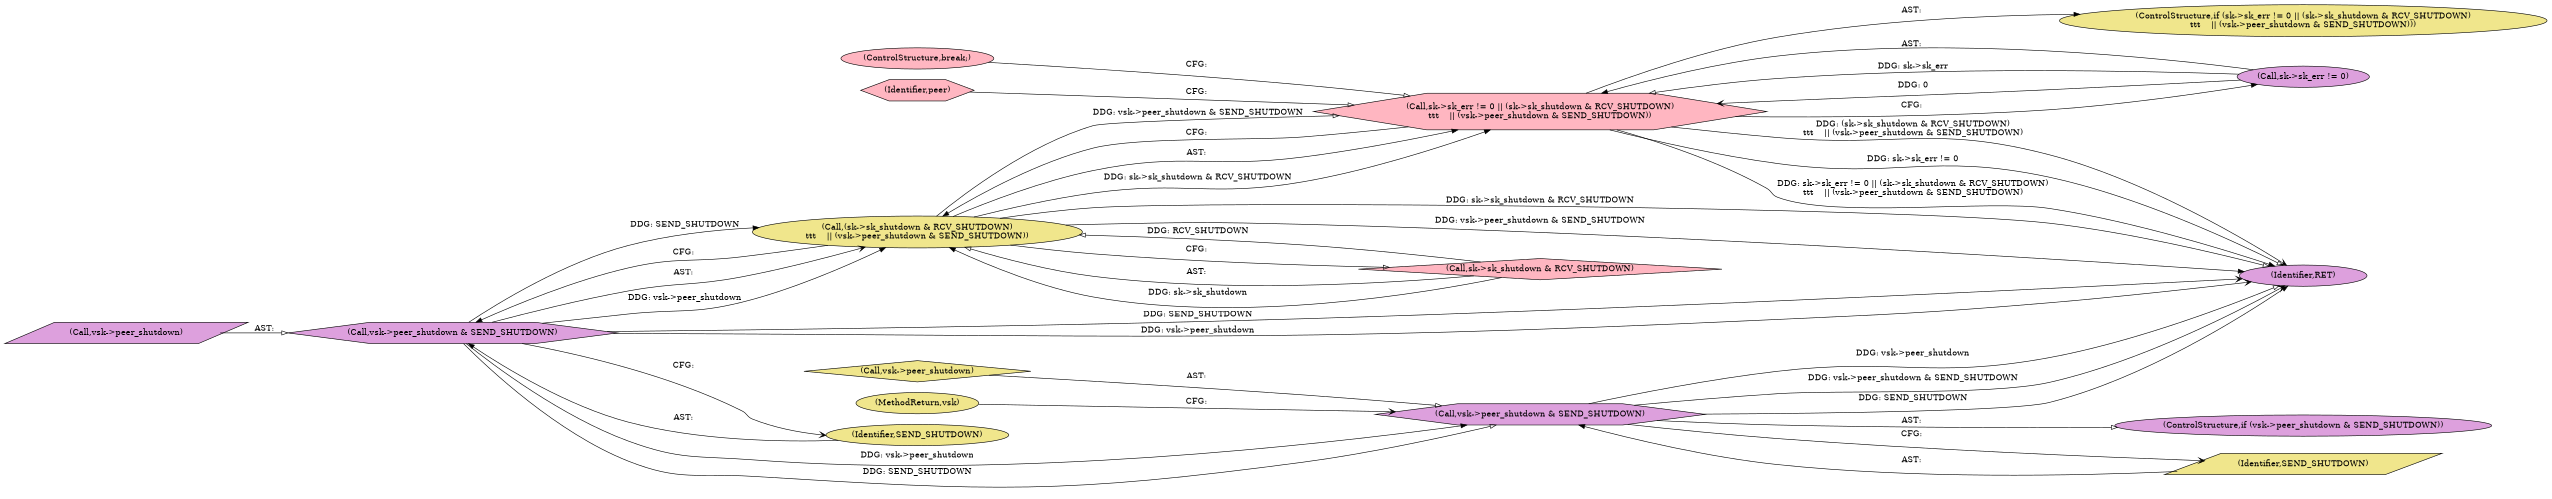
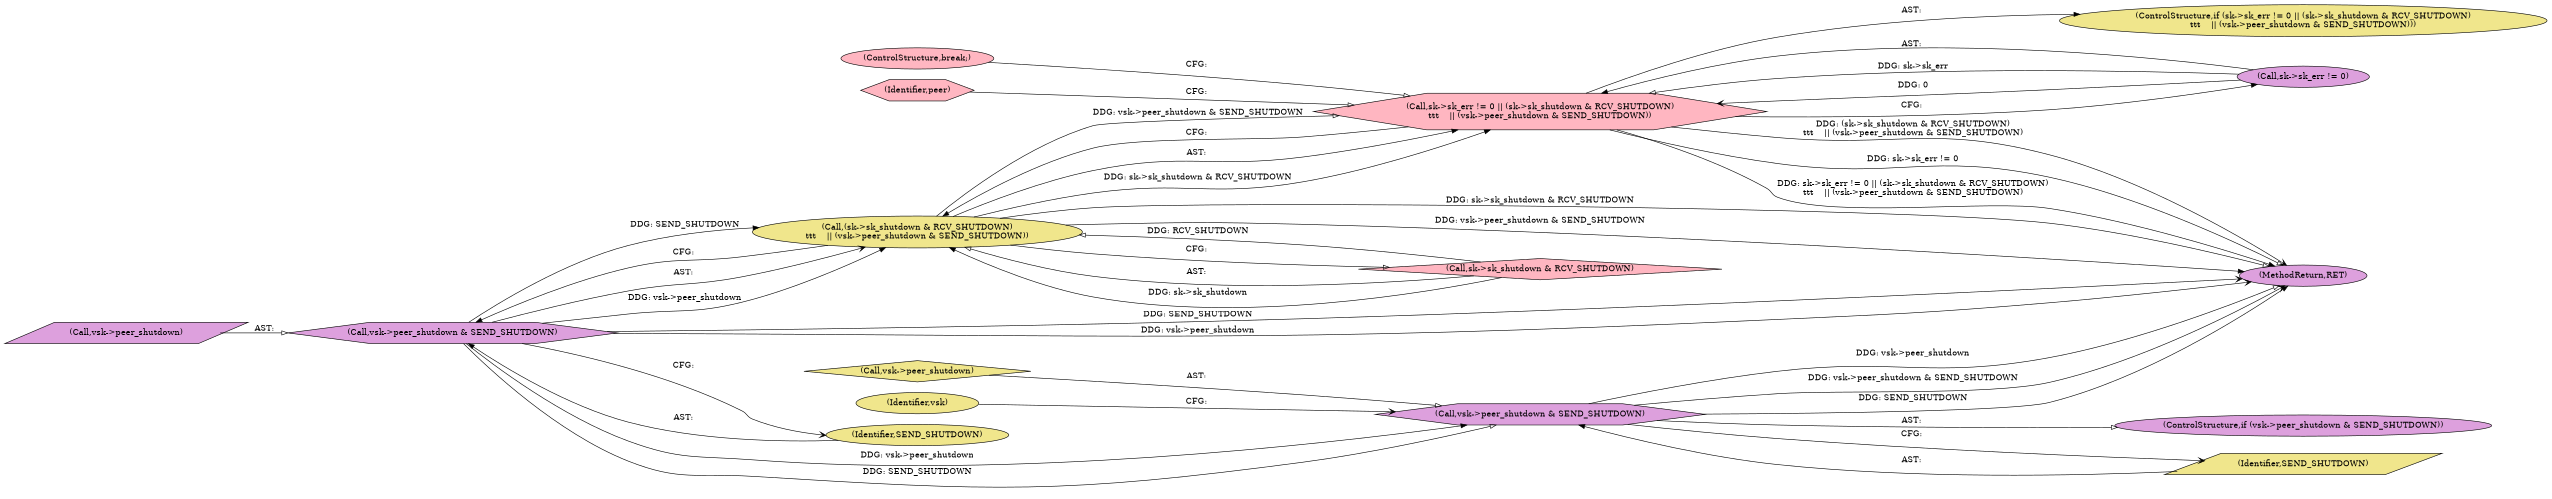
node "(Identifier,RET)": label "(Identifier,RET)" -> "(MethodReturn,RET)"
node "(MethodReturn,vsk)": label "(MethodReturn,vsk)" -> "(Identifier,vsk)"
